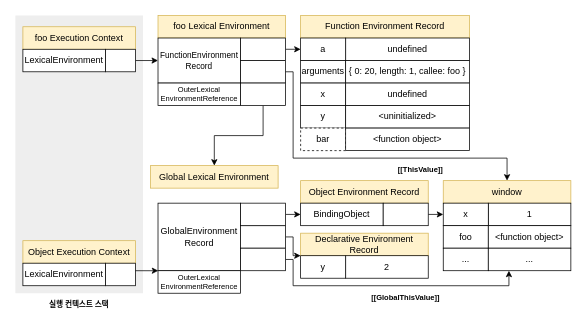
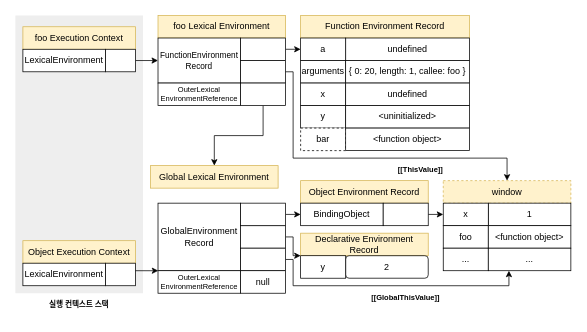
node "window": style solid -> dashed
node "2": shape rectangle -> rounded rectangle
node "null": added
